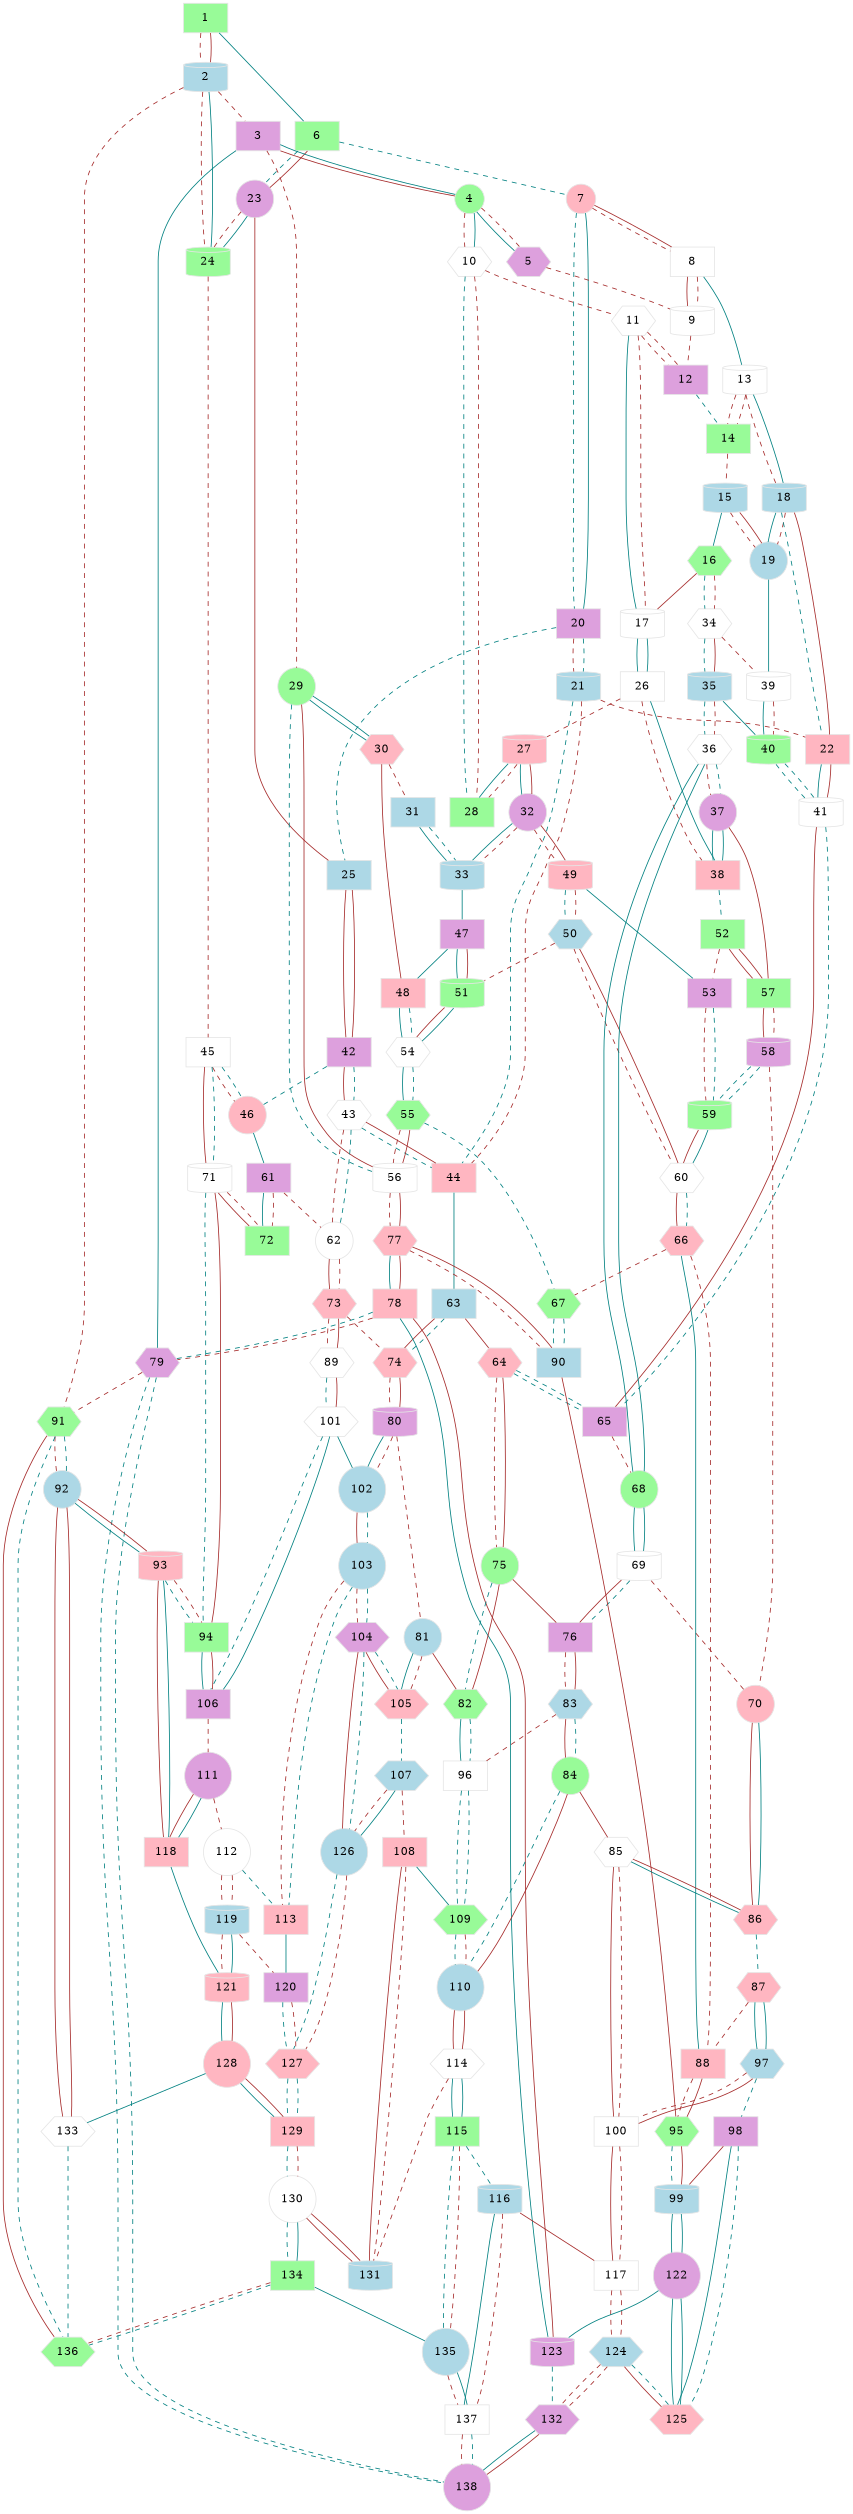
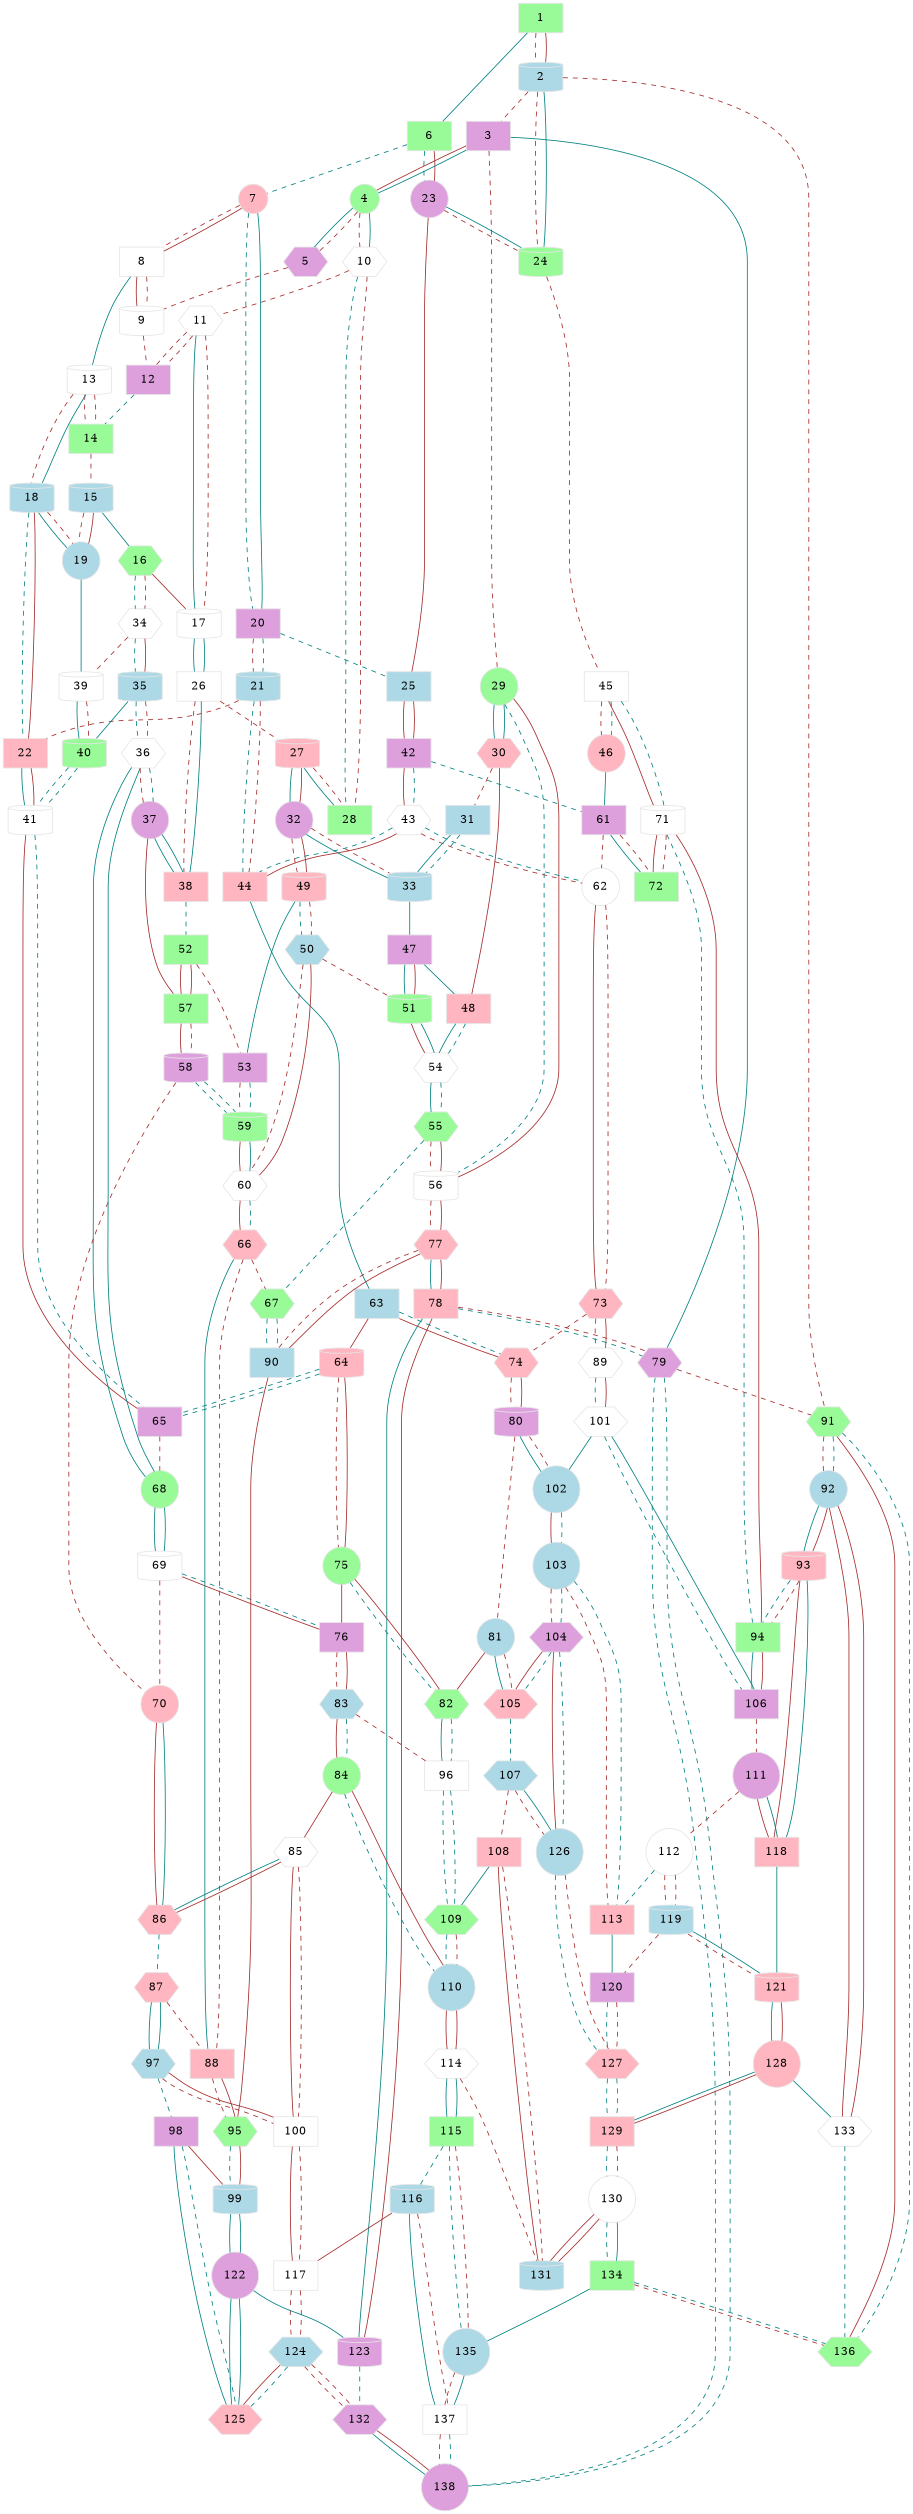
edge "42" -- "46": now "42" -- "61"
node "64": shape hexagon -> cylinder
